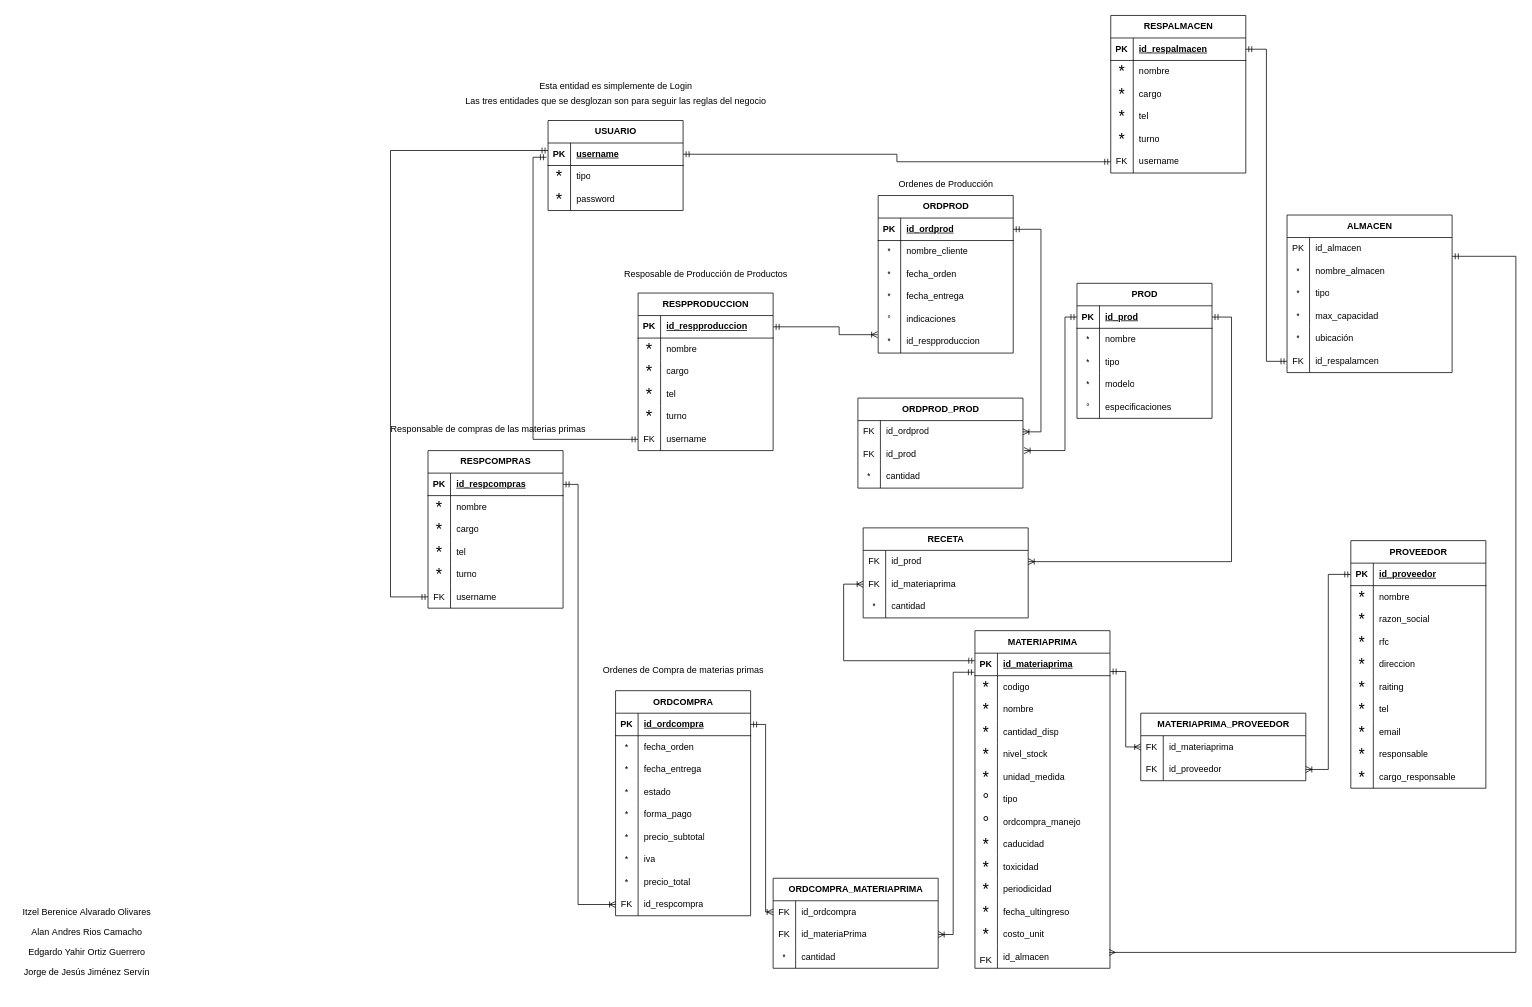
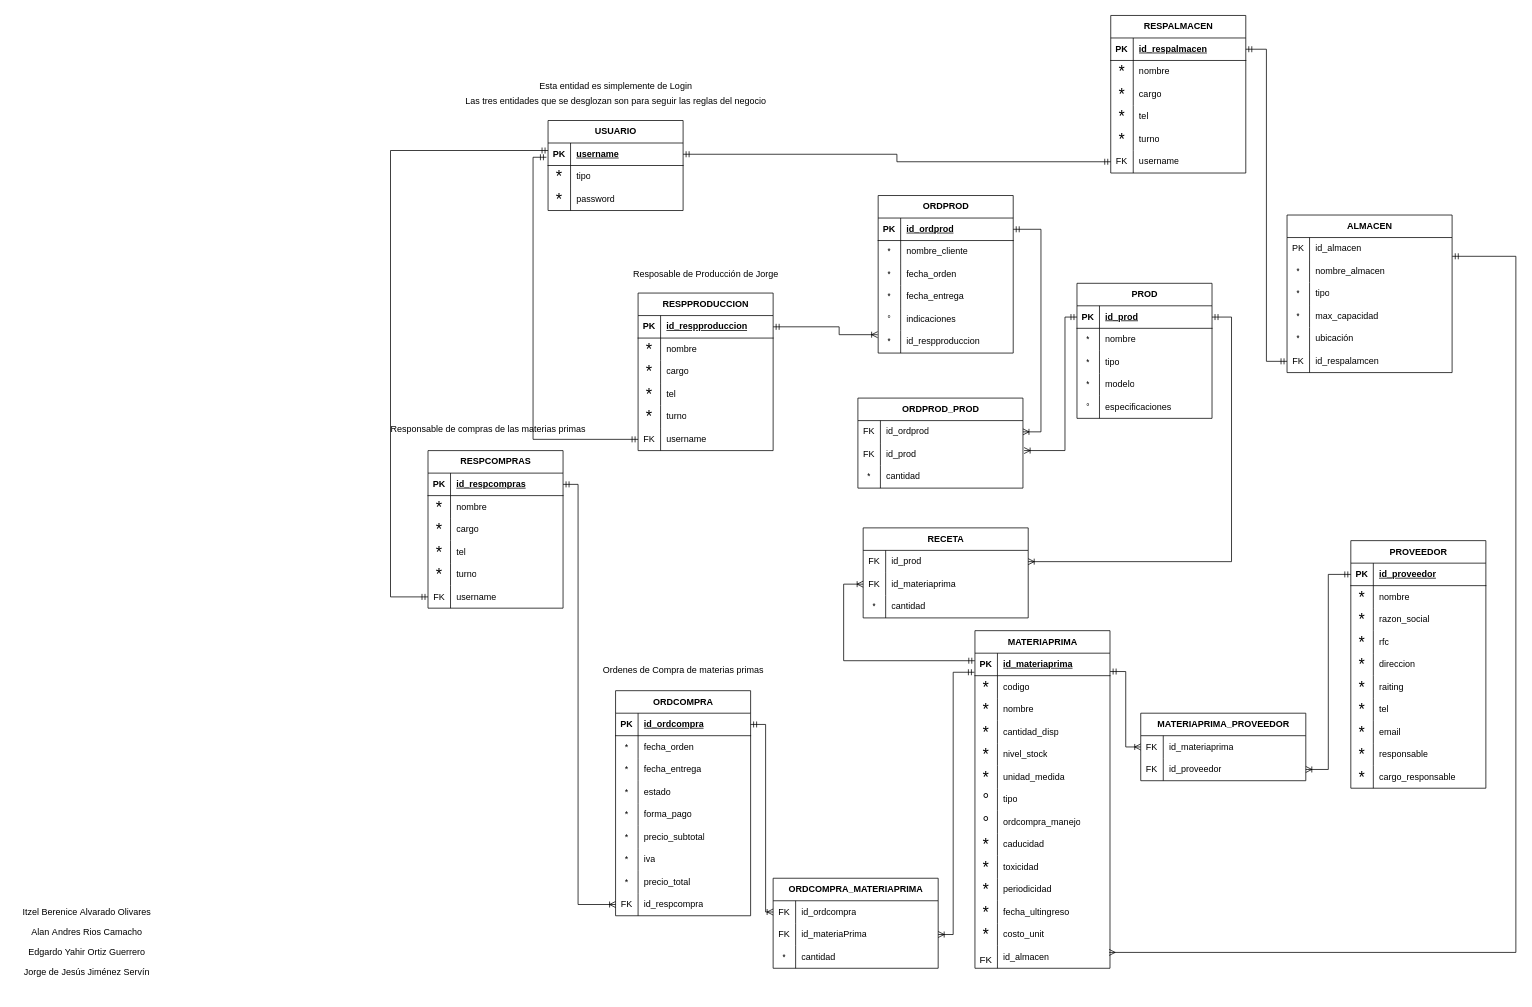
node "Ordenes de Producción": removed
node "Resposable de Producción de Productos": label "Resposable de Producción de Productos" -> "Resposable de Producción de Jorge"
